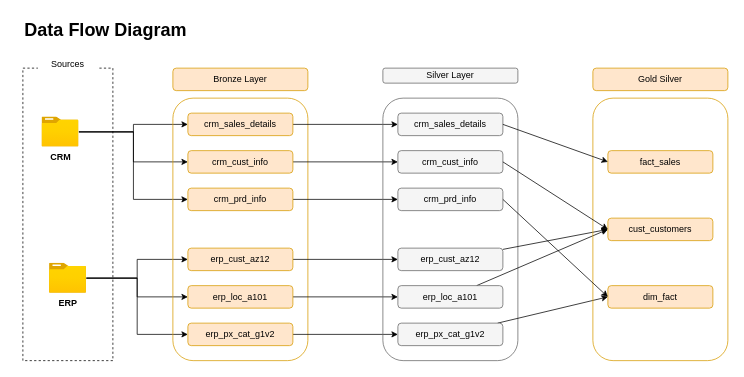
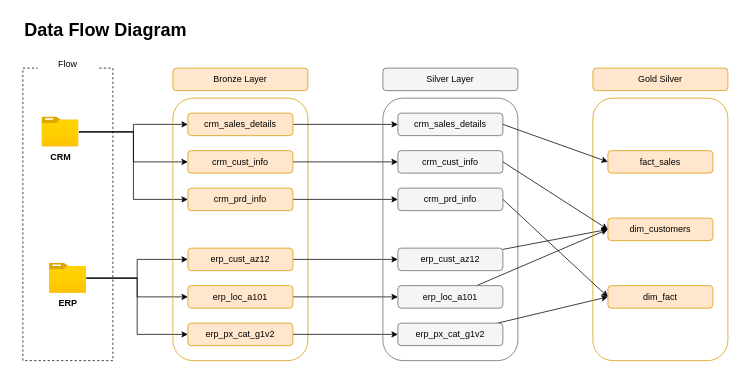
node "Sources": label "Sources" -> "Flow"
node "Silver Layer": size 135x15 -> 135x23
node "cust_customers": label "cust_customers" -> "dim_customers"
